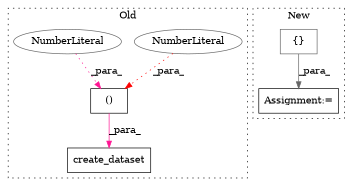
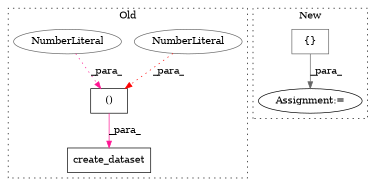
node "Assignment:=": shape box -> ellipse
